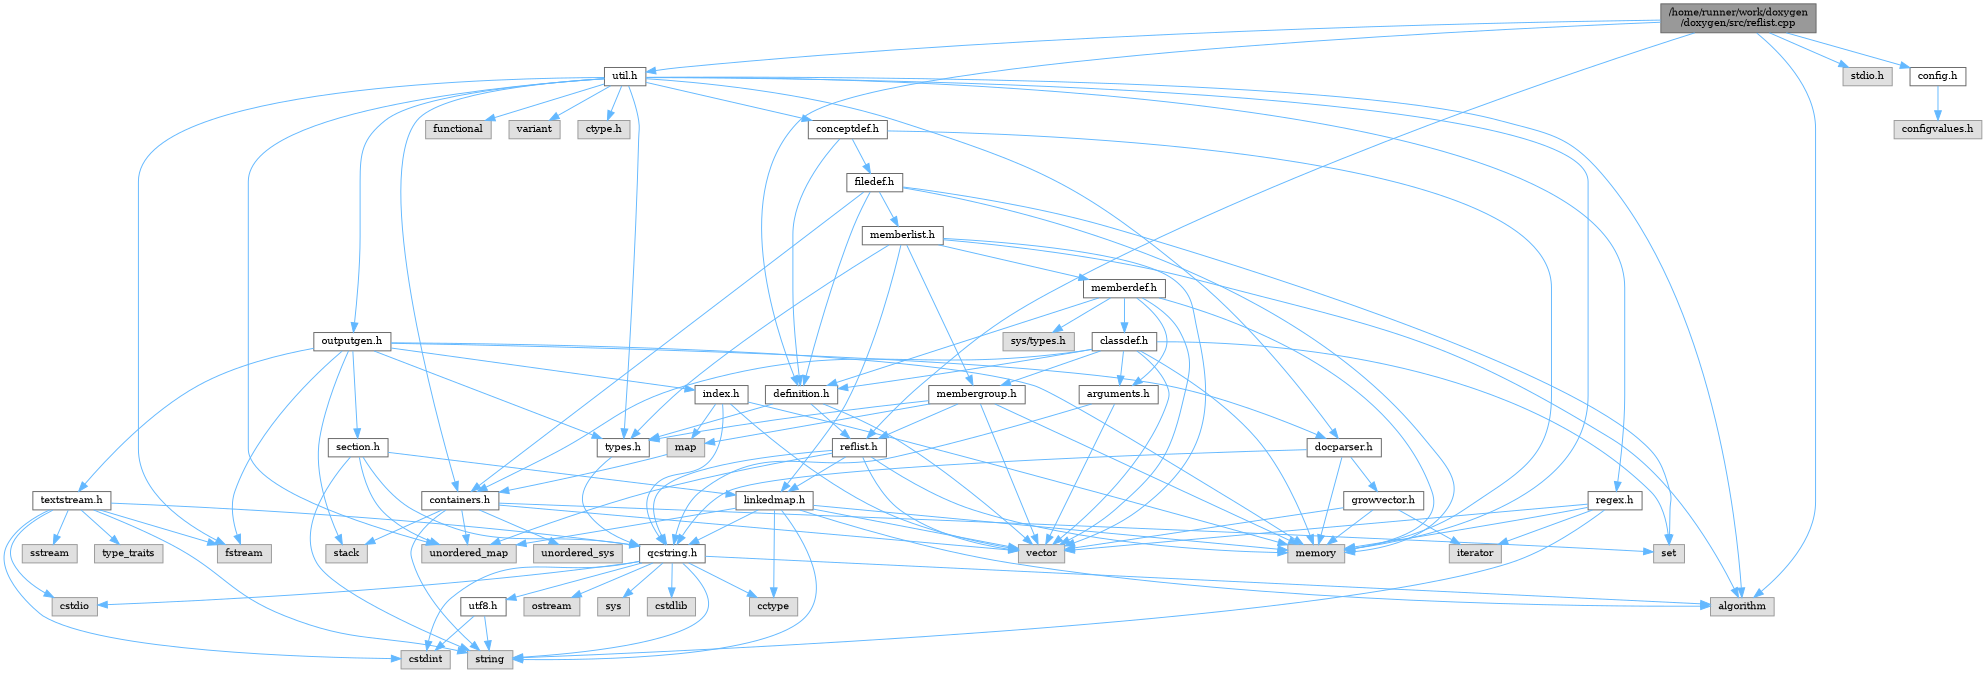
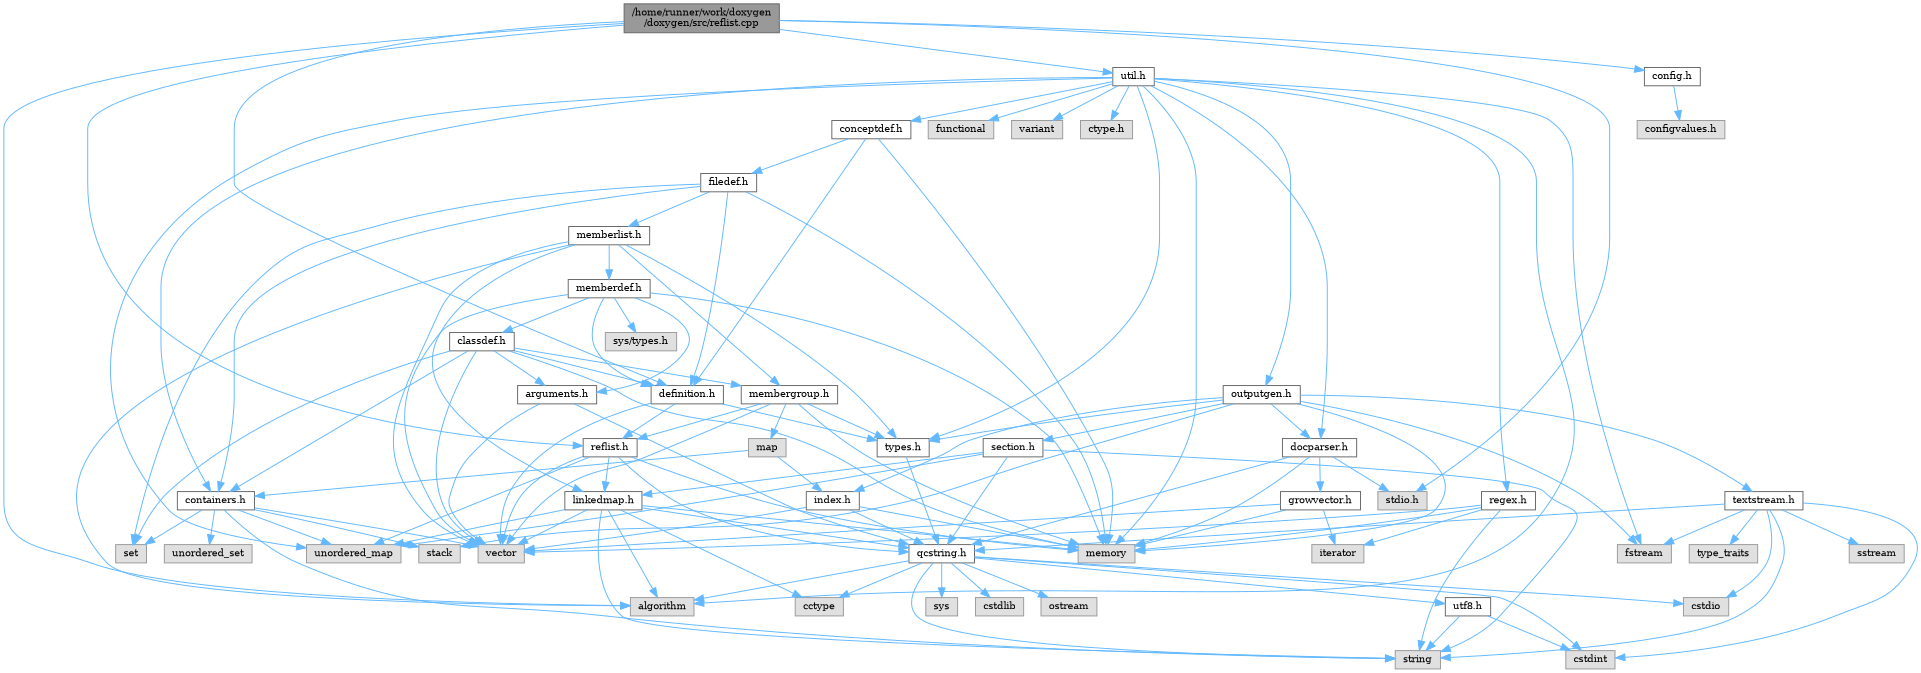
edge "index.h" -> "map": reversed
edge "docparser.h" -> "stdio.h": added
node "unordered_sys": label "unordered_sys" -> "unordered_set"
